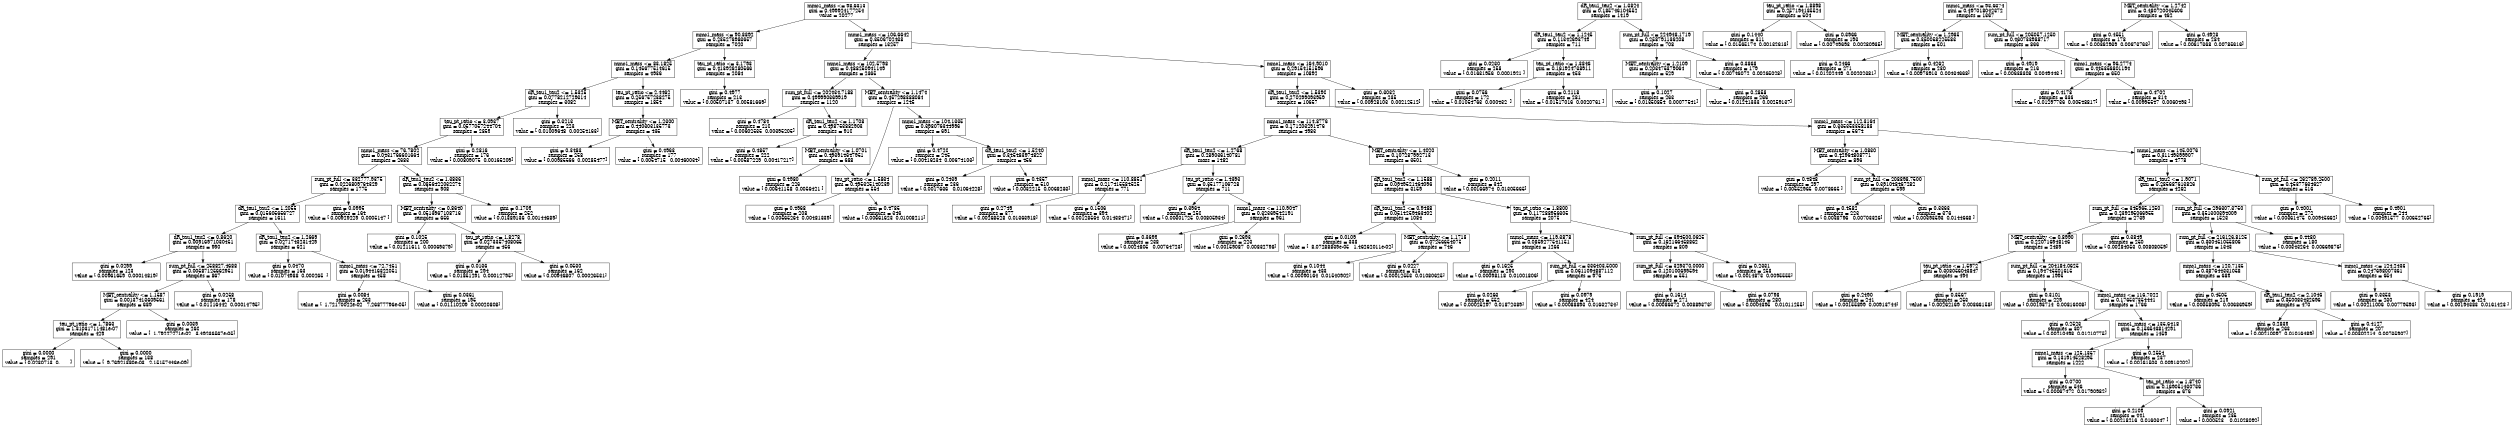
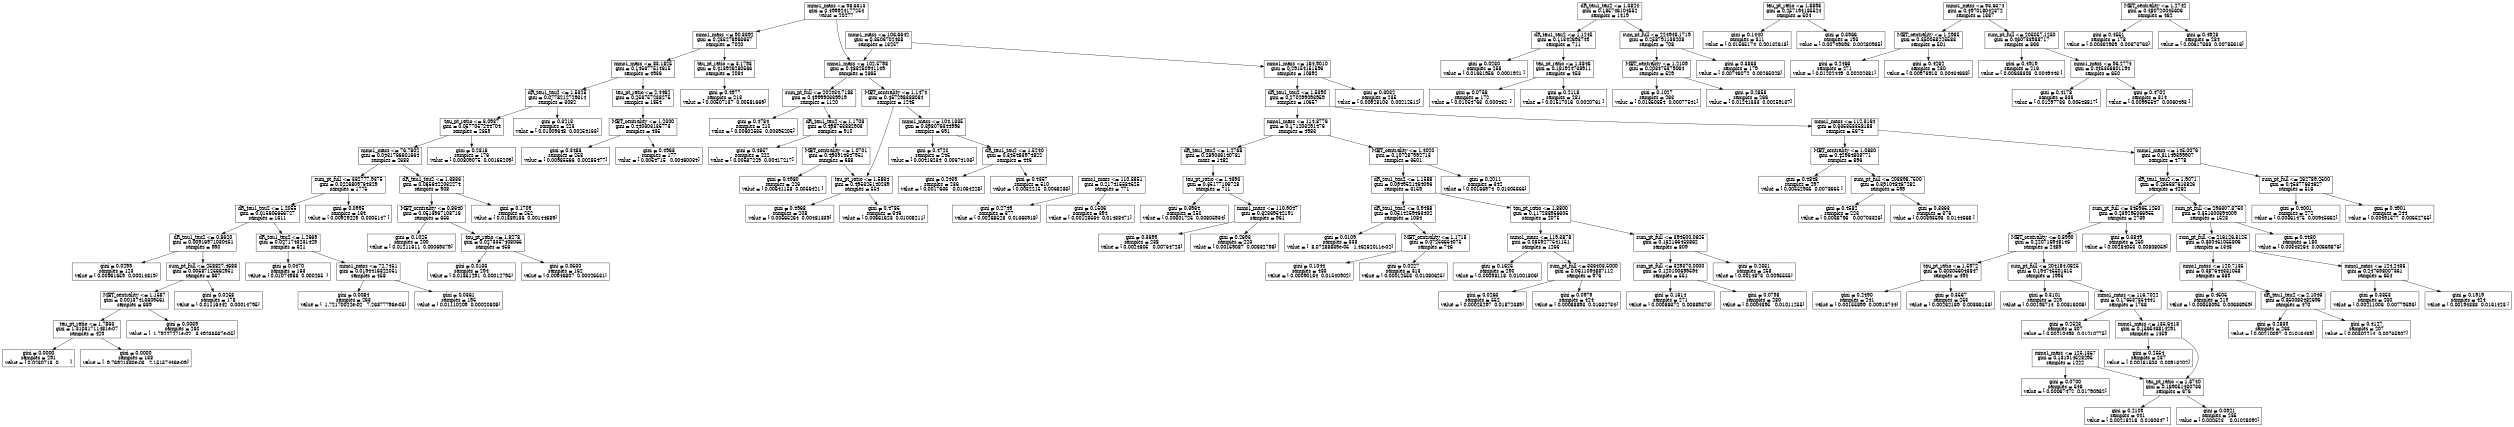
edge "mmc1_mass <= 98.6313 gini = 0.499924177254 value = 20277" -> "mmc1_mass <= 106.6642 gini = 0.3506702438 samples = 13257": now "mmc1_mass <= 98.6313 gini = 0.499924177254 value = 20277" -> "mmc1_mass <= 102.5798 gini = 0.488250941149 samples = 2365"
node "dR_tau1_tau2 <= 1.5240 gini = 0.345483974822 samples = 456": label "dR_tau1_tau2 <= 1.5240 gini = 0.345483974822 samples = 456" -> "dR_tau1_tau2 <= 1.5240 gini = 0.345483974822 samples = 446"
edge "dR_tau1_tau2 <= 1.2768 gini = 0.289036140781 mass = 1482" -> "mmc1_mass <= 110.8851 gini = 0.217415584525 samples = 771": removed
edge "mmc1_mass <= 135.6418 gini = 0.156543814291 samples = 1459" -> "mmc1_mass <= 125.1357 gini = 0.131914528295 samples = 1222": now "mmc1_mass <= 135.6418 gini = 0.156543814291 samples = 1459" -> "tau_pt_ratio <= 1.8740 gini = 0.169051430736 samples = 676"
